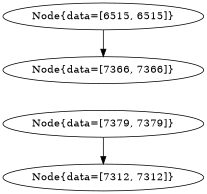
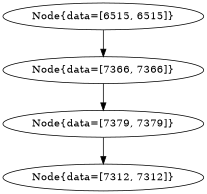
edge "Node{data=[7366, 7366]}" -> "Node{data=[7379, 7379]}": added
